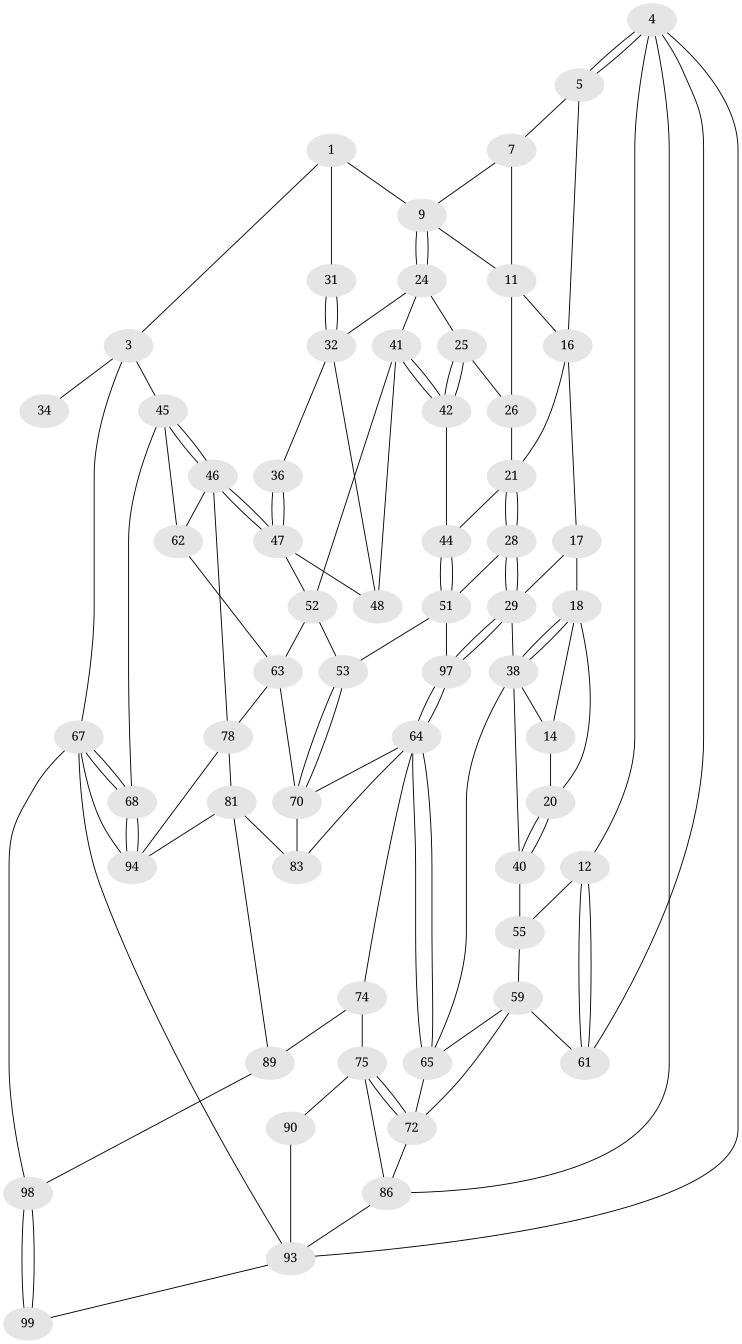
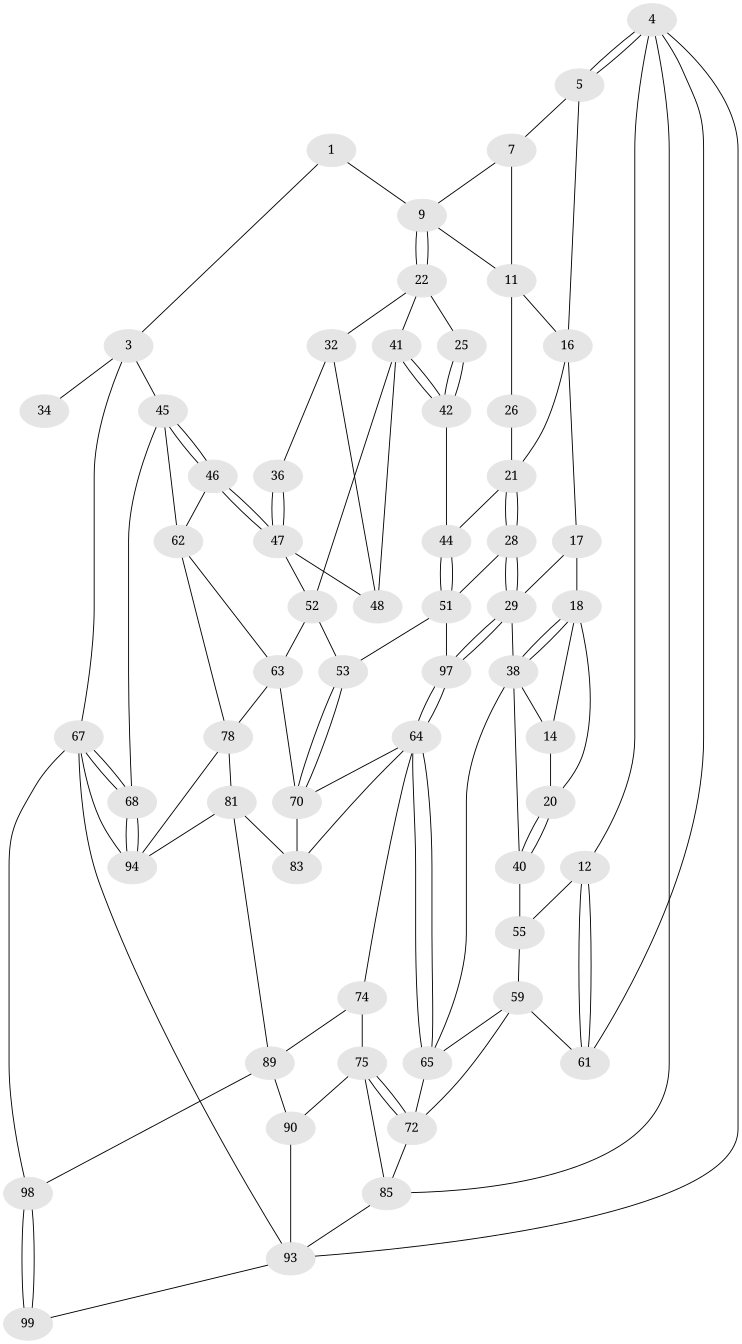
node "31": removed
node "24": label "24" -> "22"
edge "25" -- "26": removed
edge "46" -- "78": now "62" -- "78"
edge "89" -- "90": added
node "86": label "86" -> "85"
